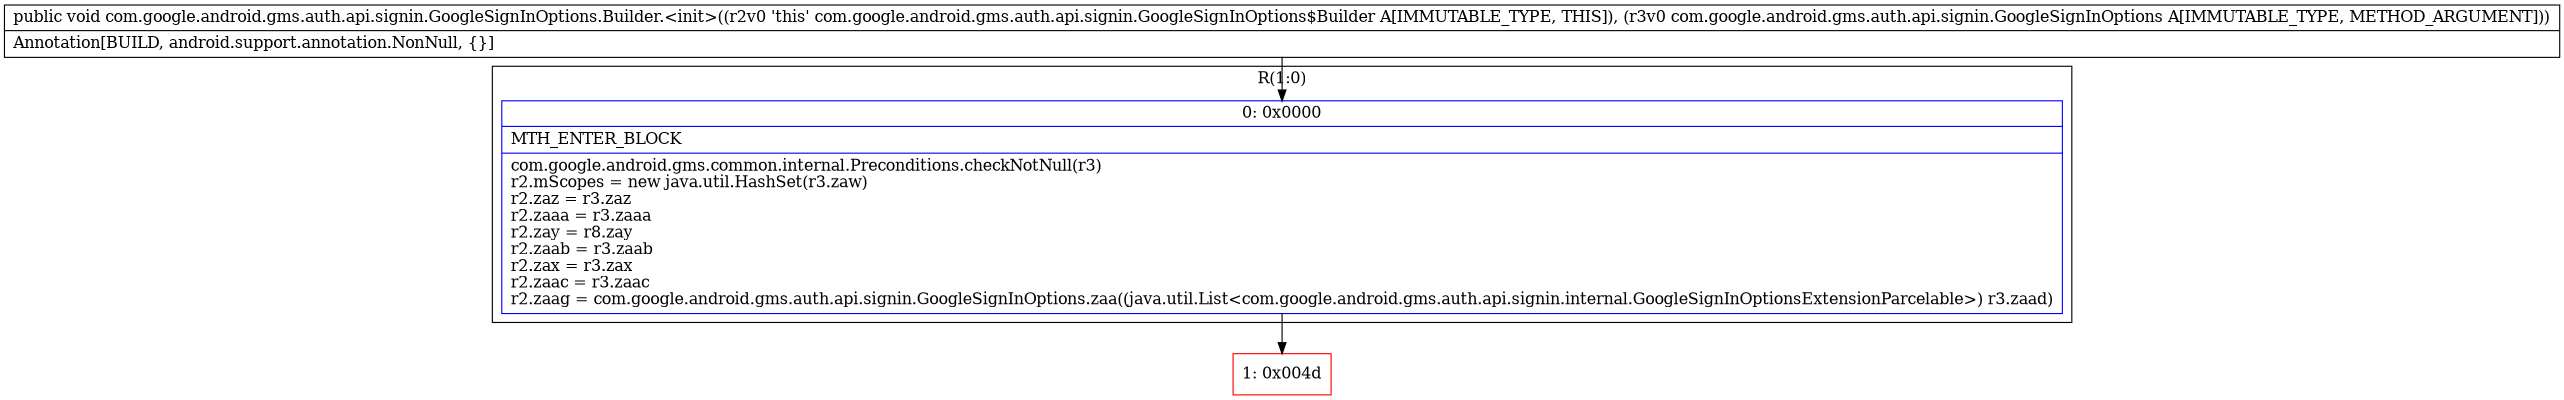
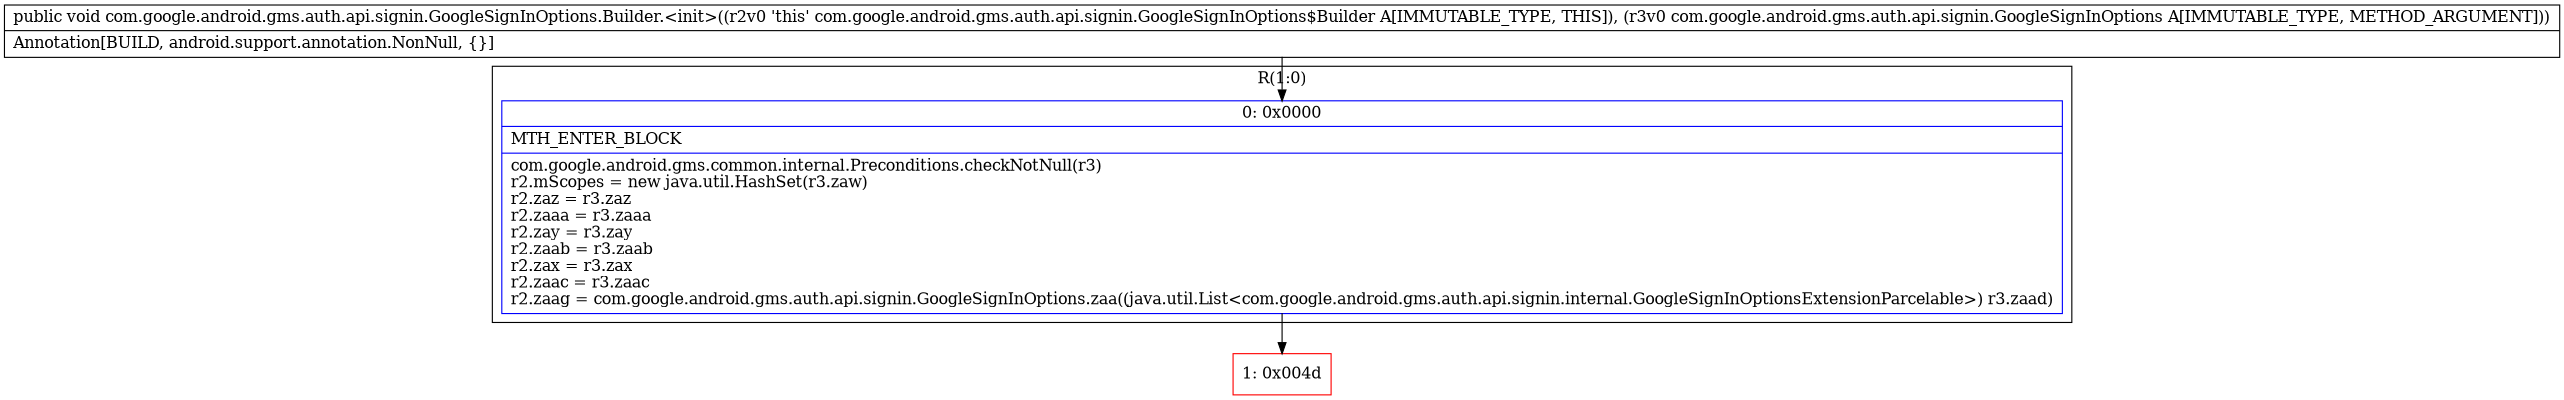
node "0: 0x0000": text "r2.zay = r8.zay" -> "r2.zay = r3.zay"
